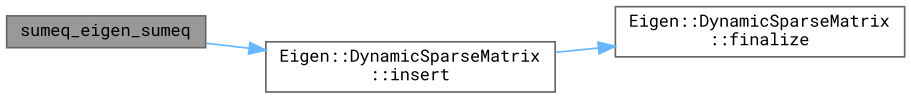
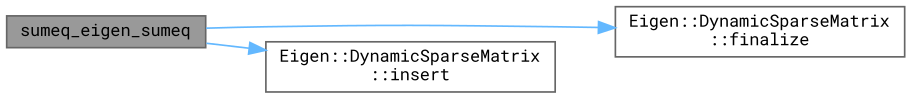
edge "Eigen::DynamicSparseMatrix ::insert" -> "Eigen::DynamicSparseMatrix ::finalize": now "sumeq_eigen_sumeq" -> "Eigen::DynamicSparseMatrix ::finalize"
